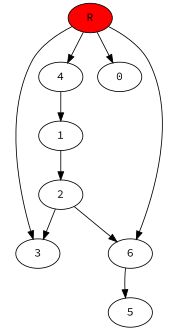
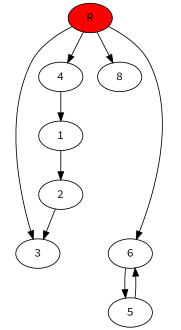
node "0": label "0" -> "8"
edge "2" -> "6": now "5" -> "6"
